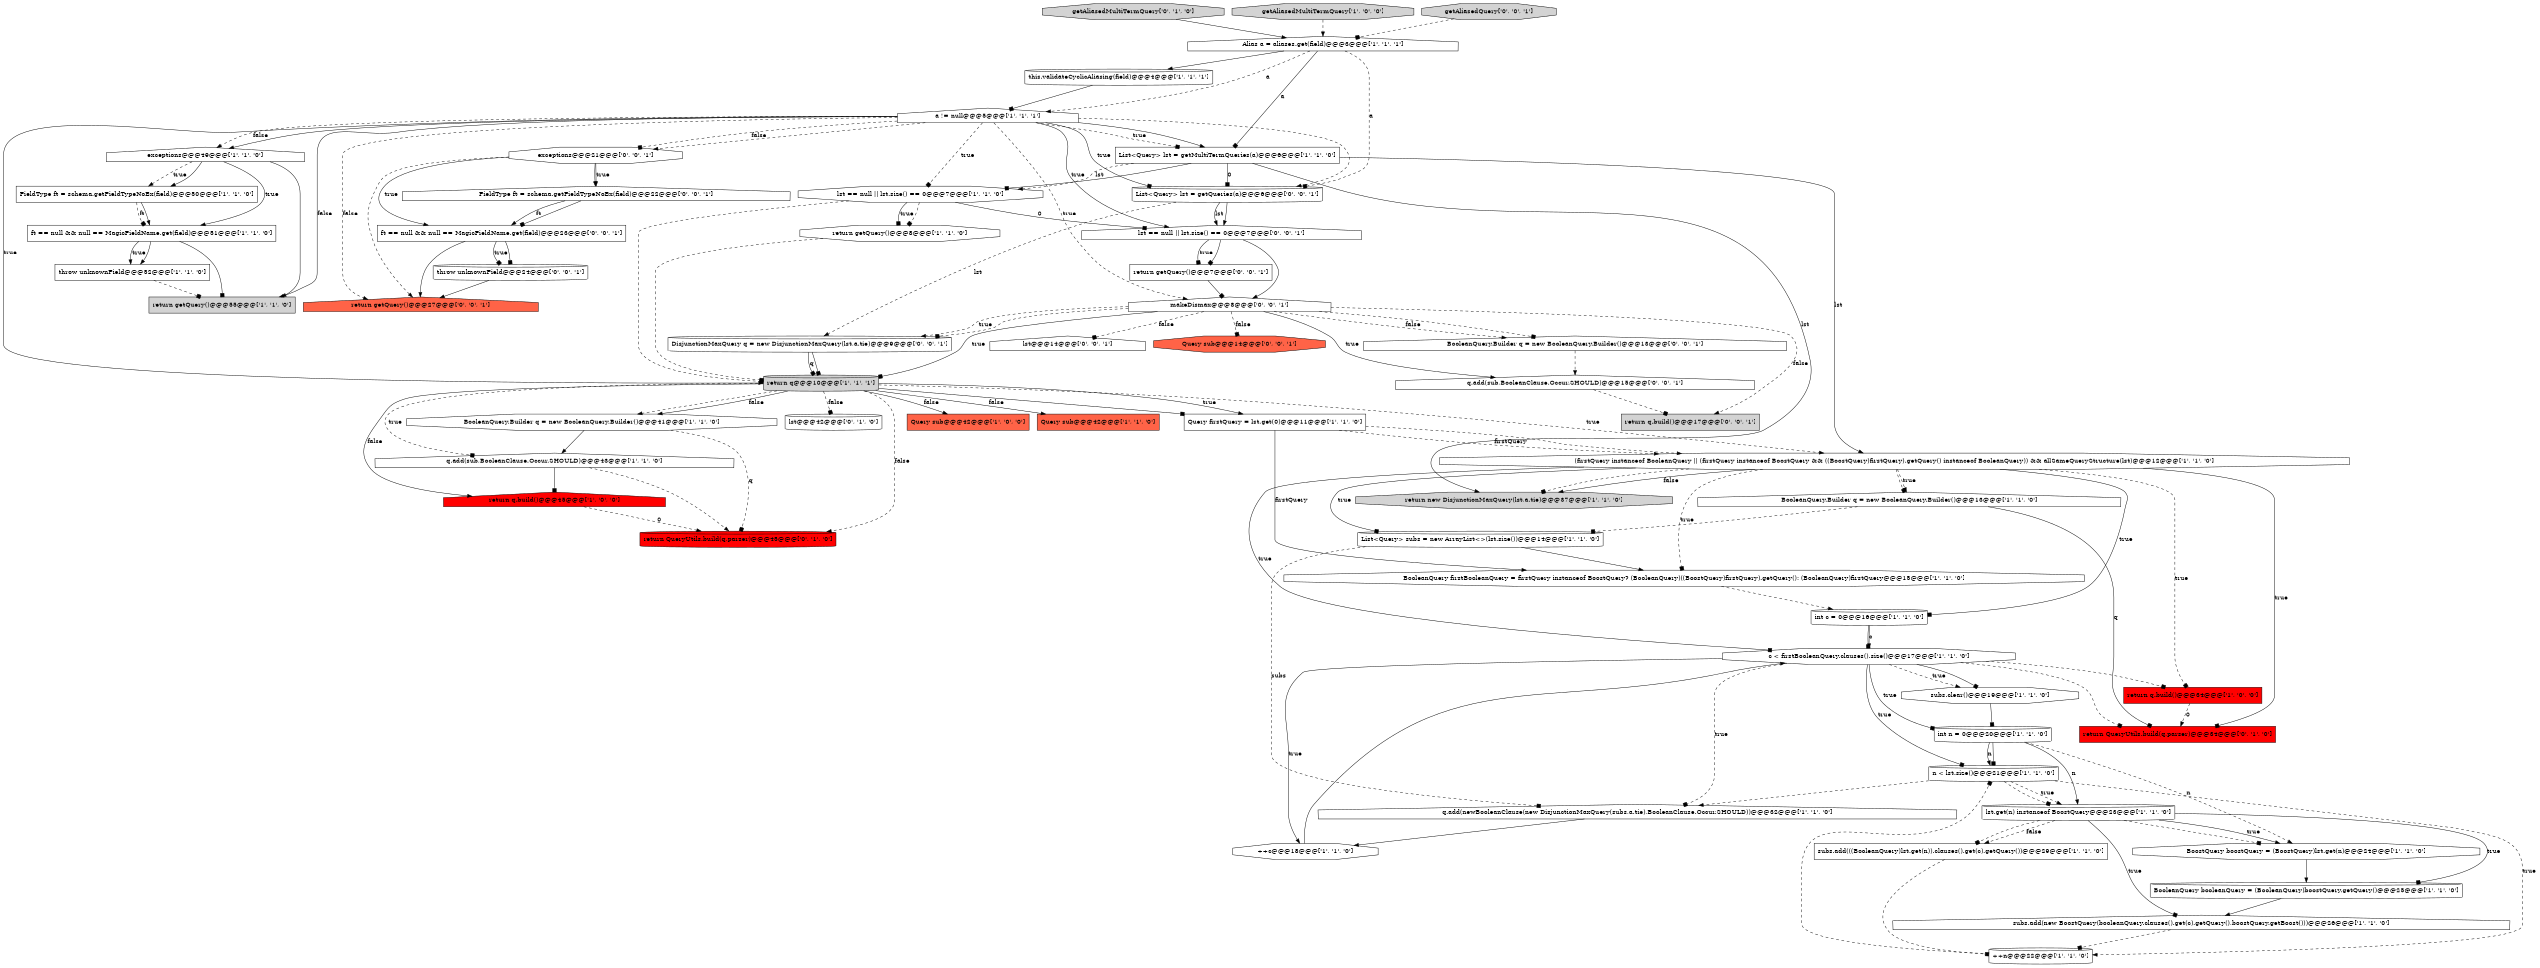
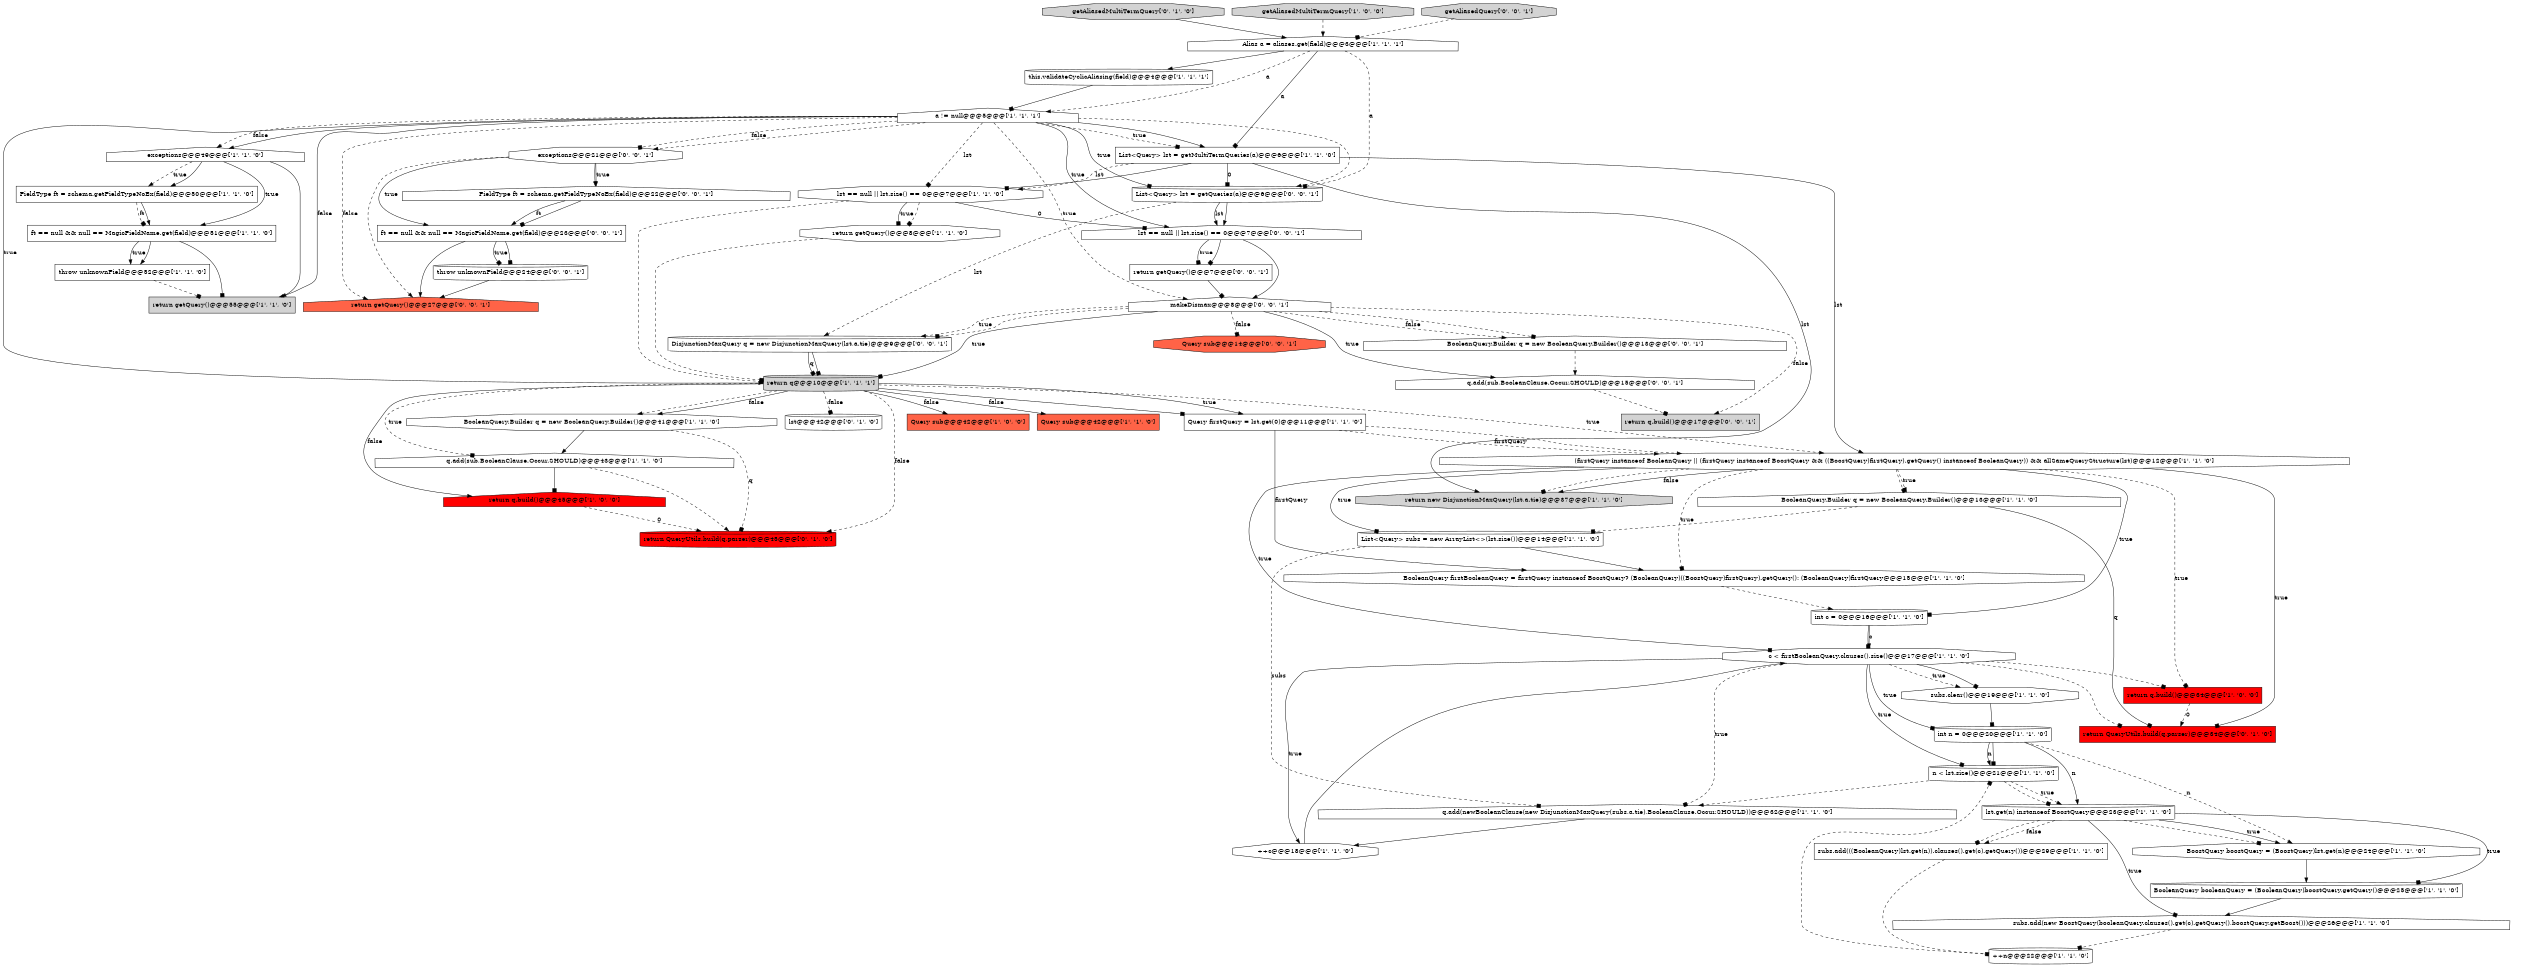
edge "a != null@@@5@@@['1', '1', '1']" -> "lst == null || lst.size() == 0@@@7@@@['1', '1', '0']": label "true" -> "lst"
node "lst@@@14@@@['0', '0', '1']": removed
edge "n < lst.size()@@@21@@@['1', '1', '0']" -> "++n@@@22@@@['1', '1', '0']": removed, label "true"
